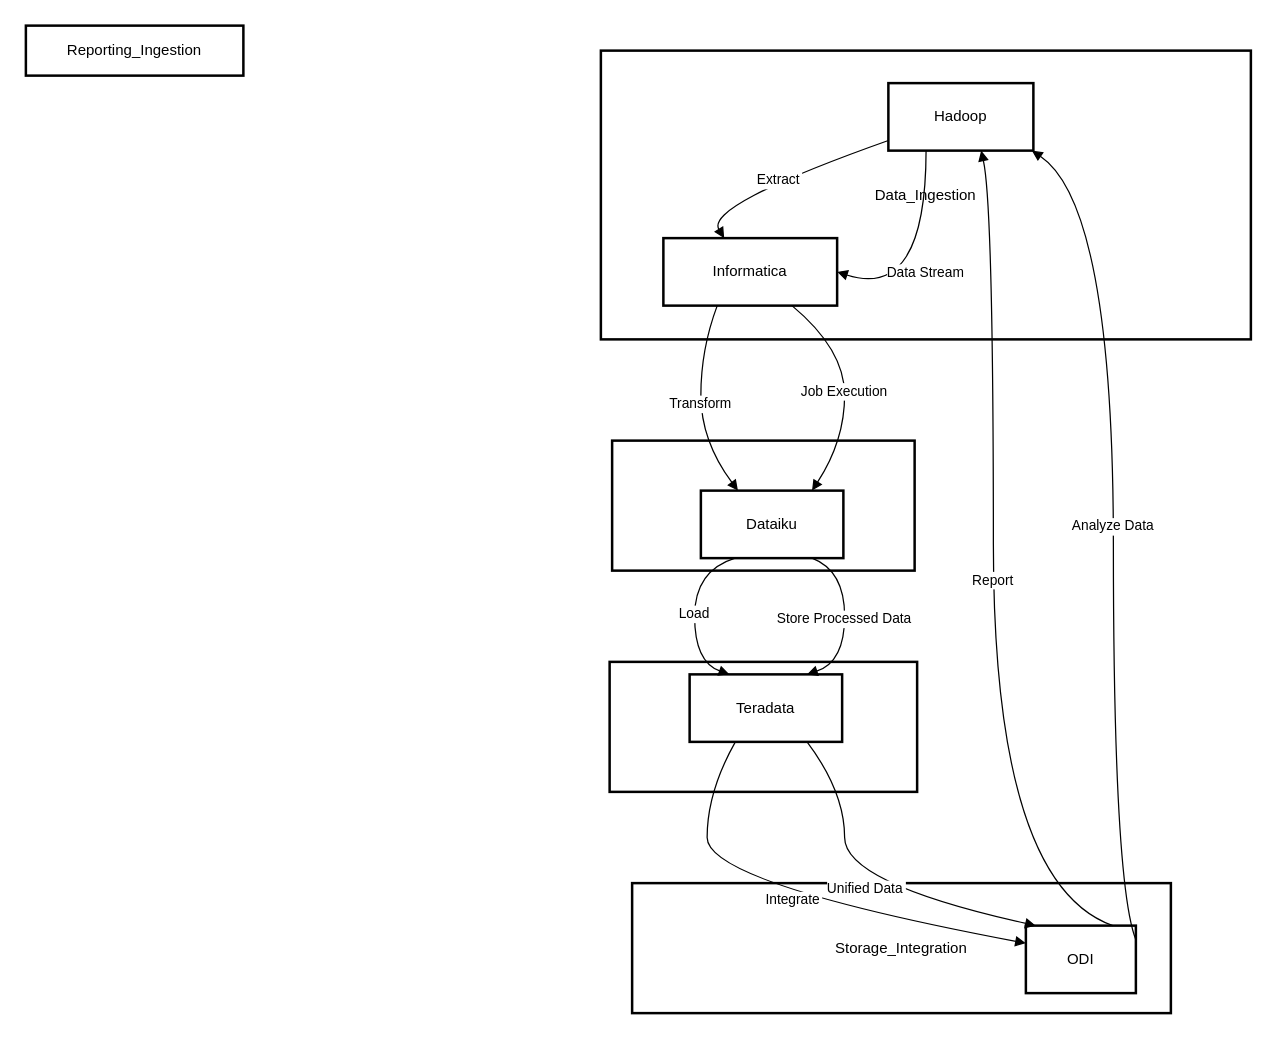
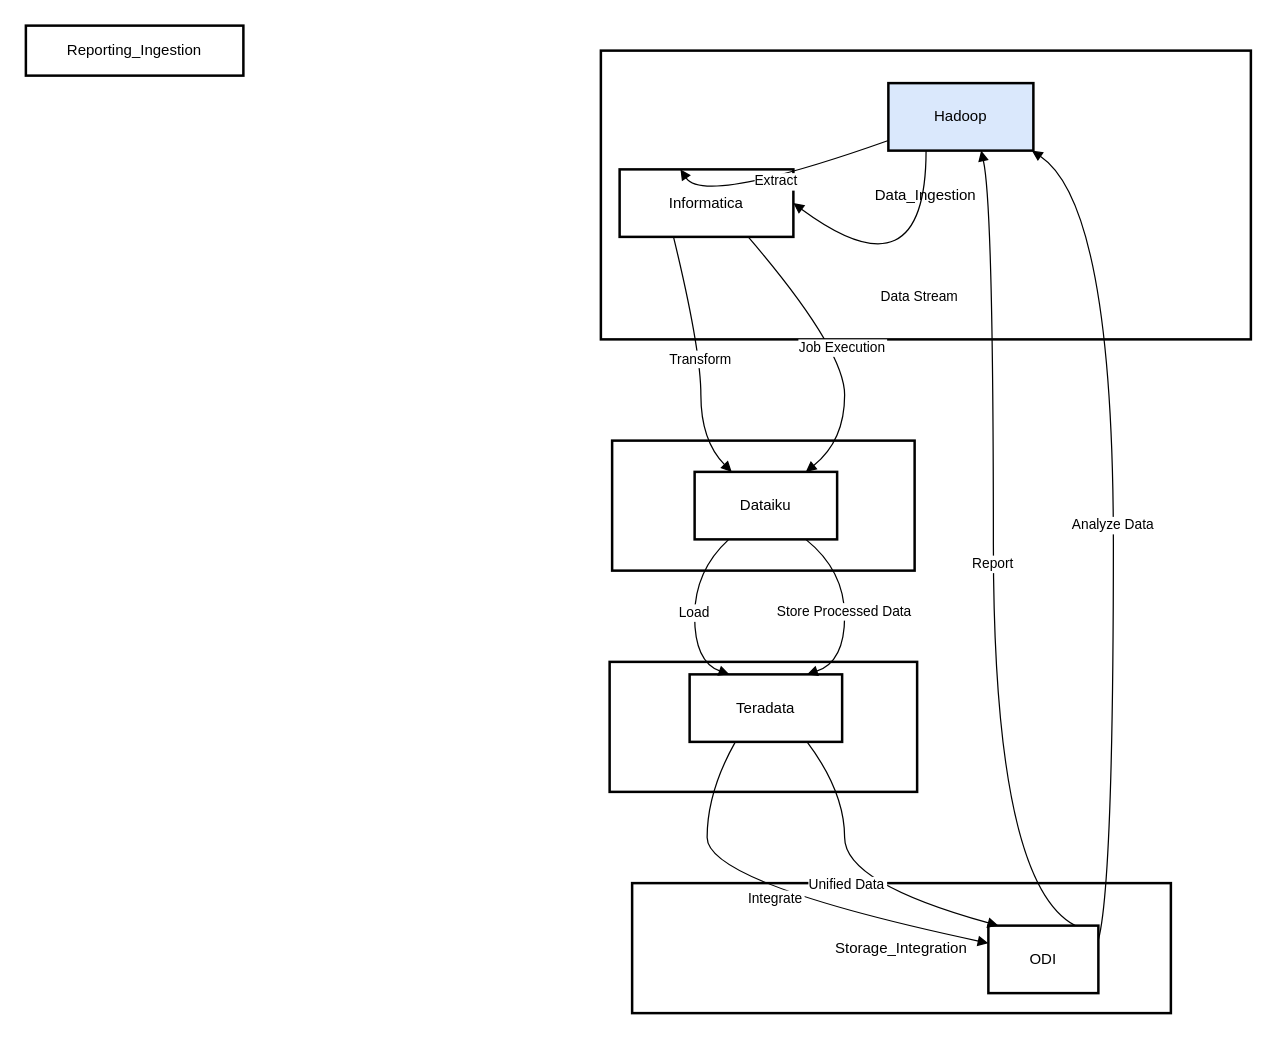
node "Hadoop": fillcolor #ffffff -> #dae8fc
node "Informatica": moved (750, 272) -> (706, 203)
node "Dataiku": moved (772, 524) -> (766, 506)
node "ODI": moved (1081, 959) -> (1043, 959)
